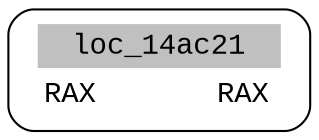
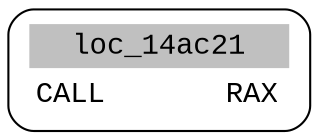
node "loc_14ac21": text "RAX       RAX" -> "CALL       RAX"
